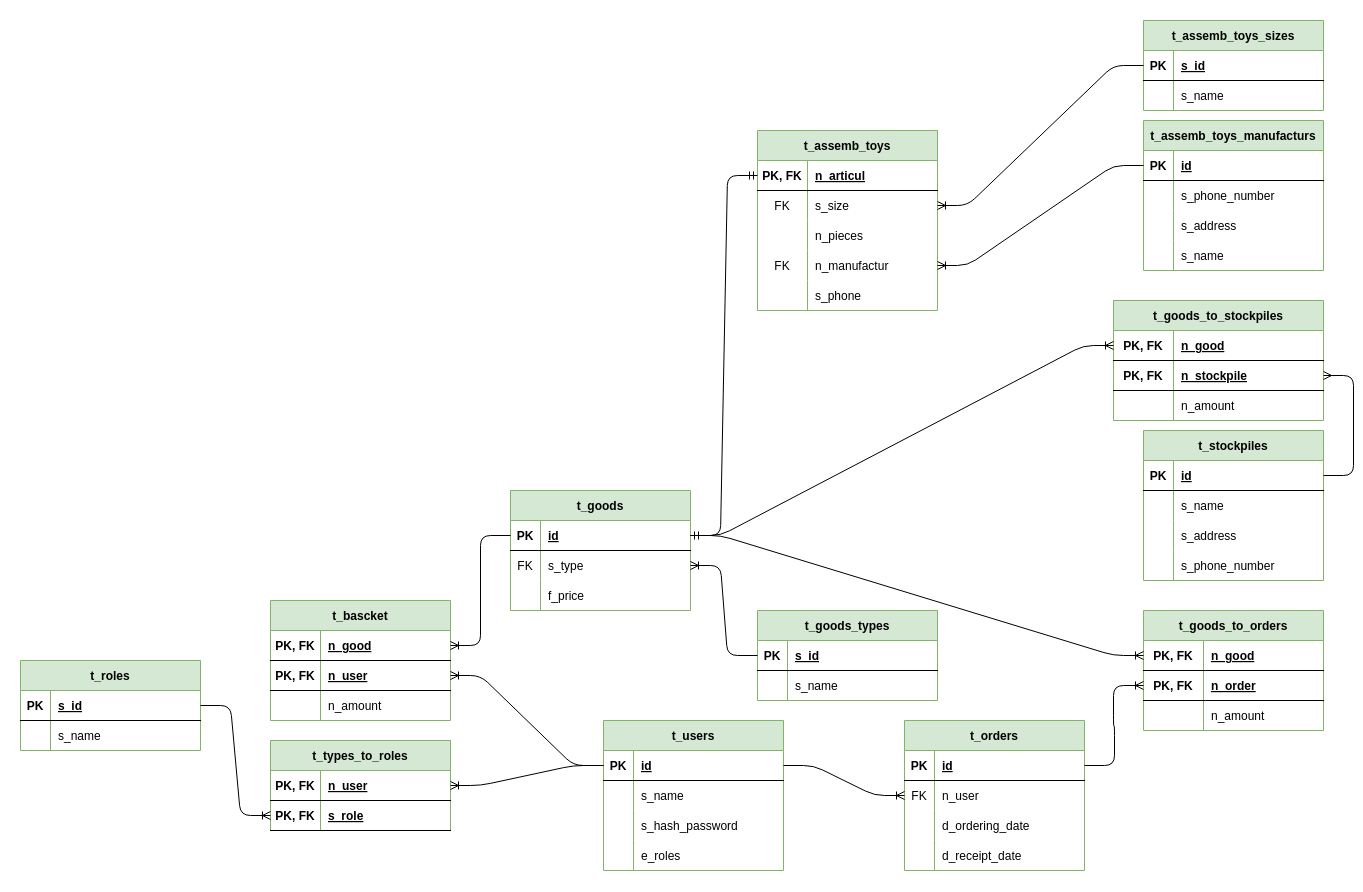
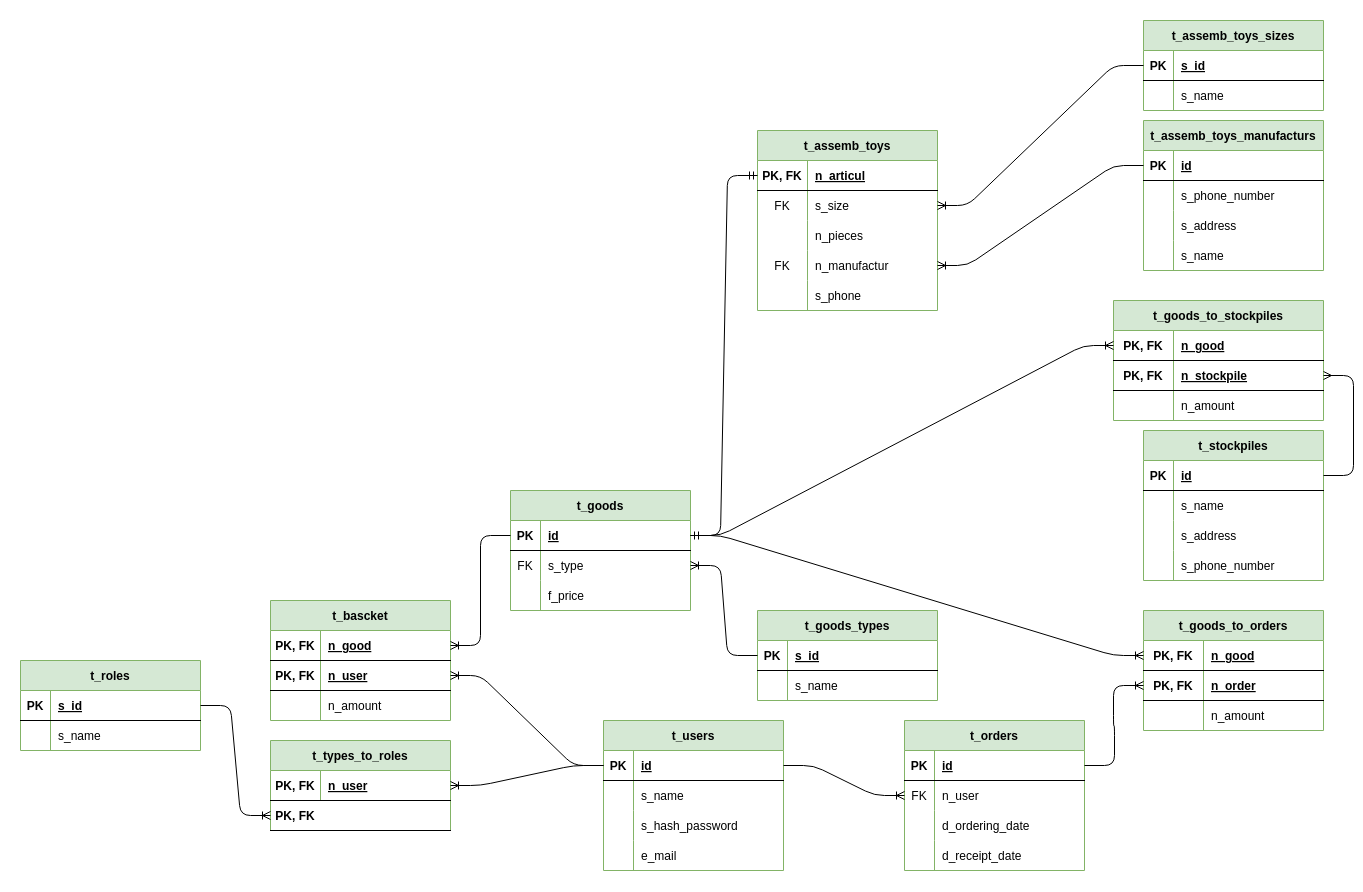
node "s_role": removed
node "e_roles": label "e_roles" -> "e_mail"
